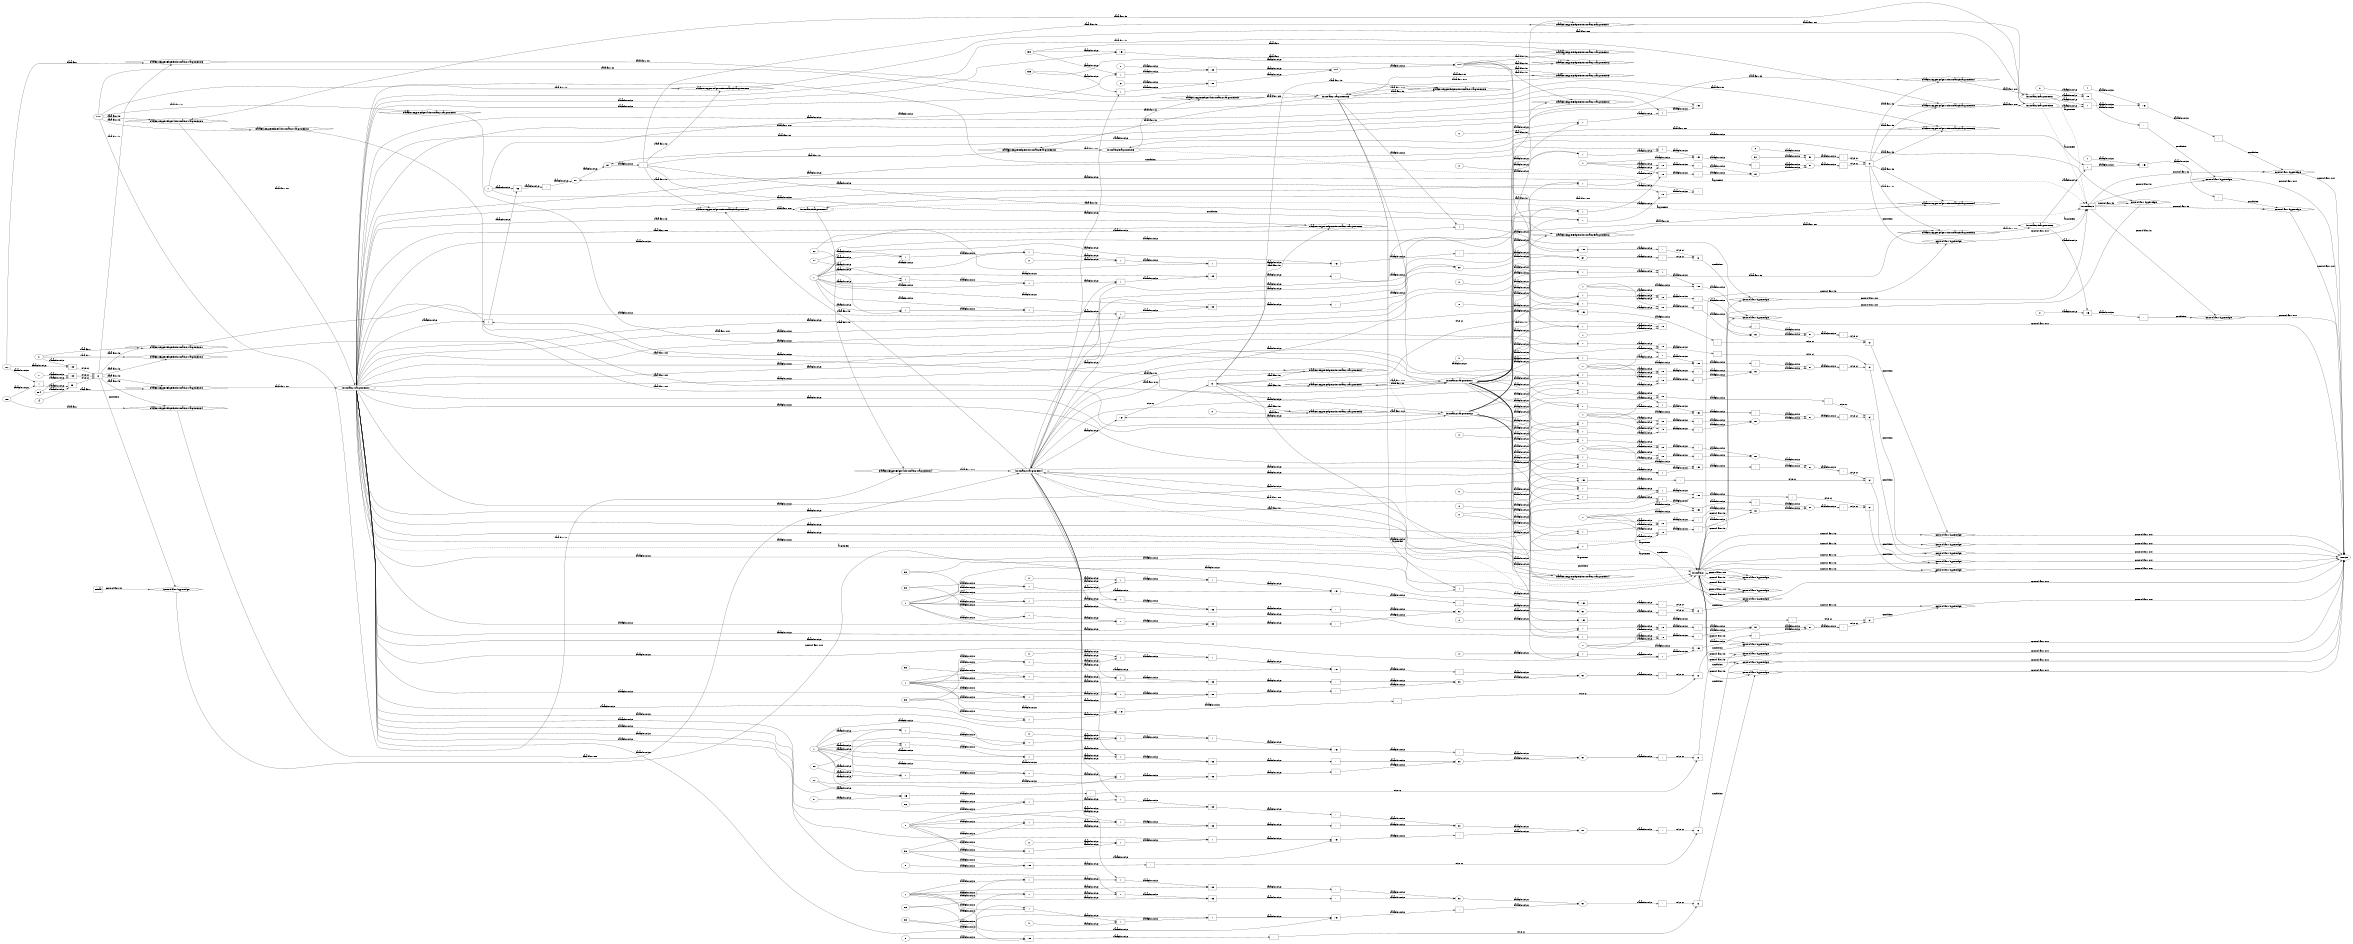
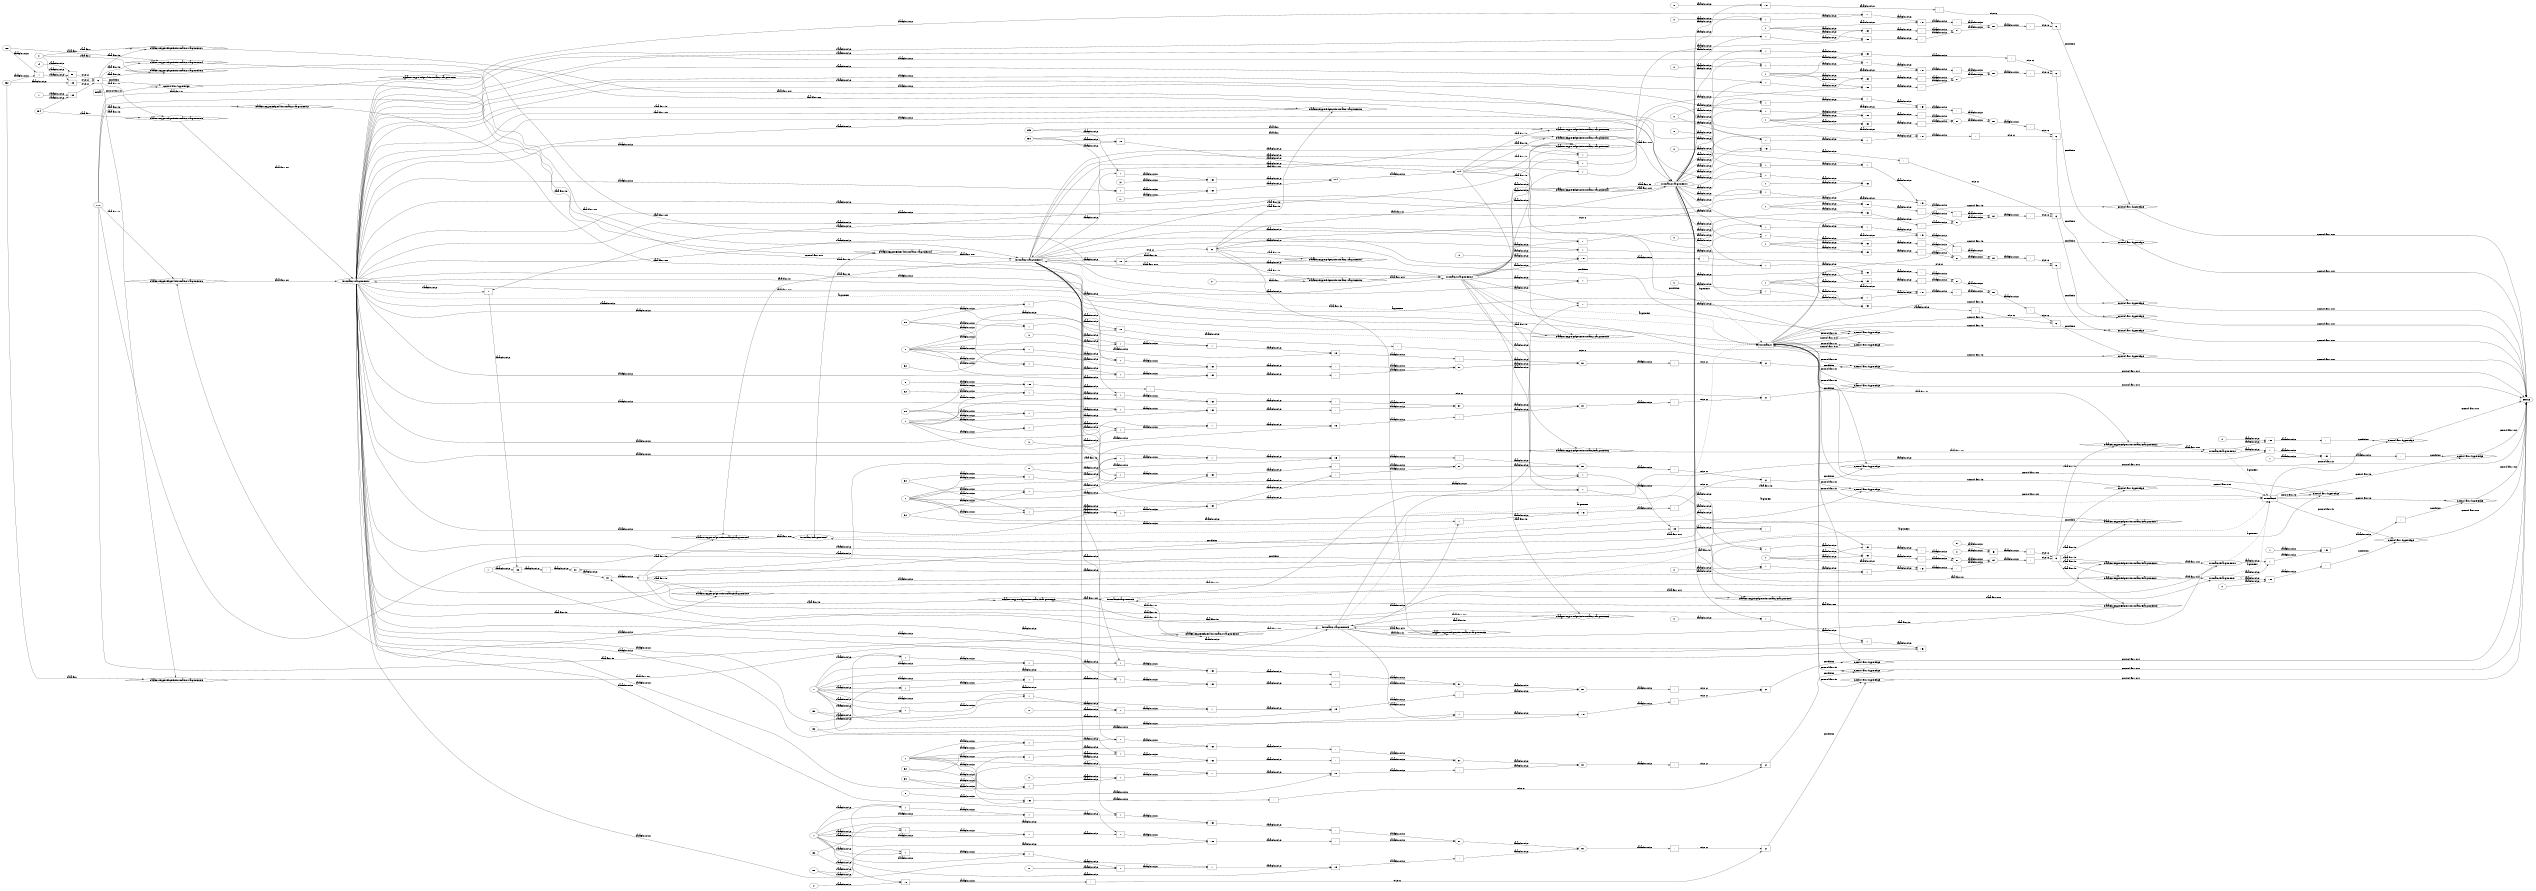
edge "DataFowHyperEdge_3_inv_main21_argument_1" -> "inv_main21_argument_1": added, label "data flow out"
